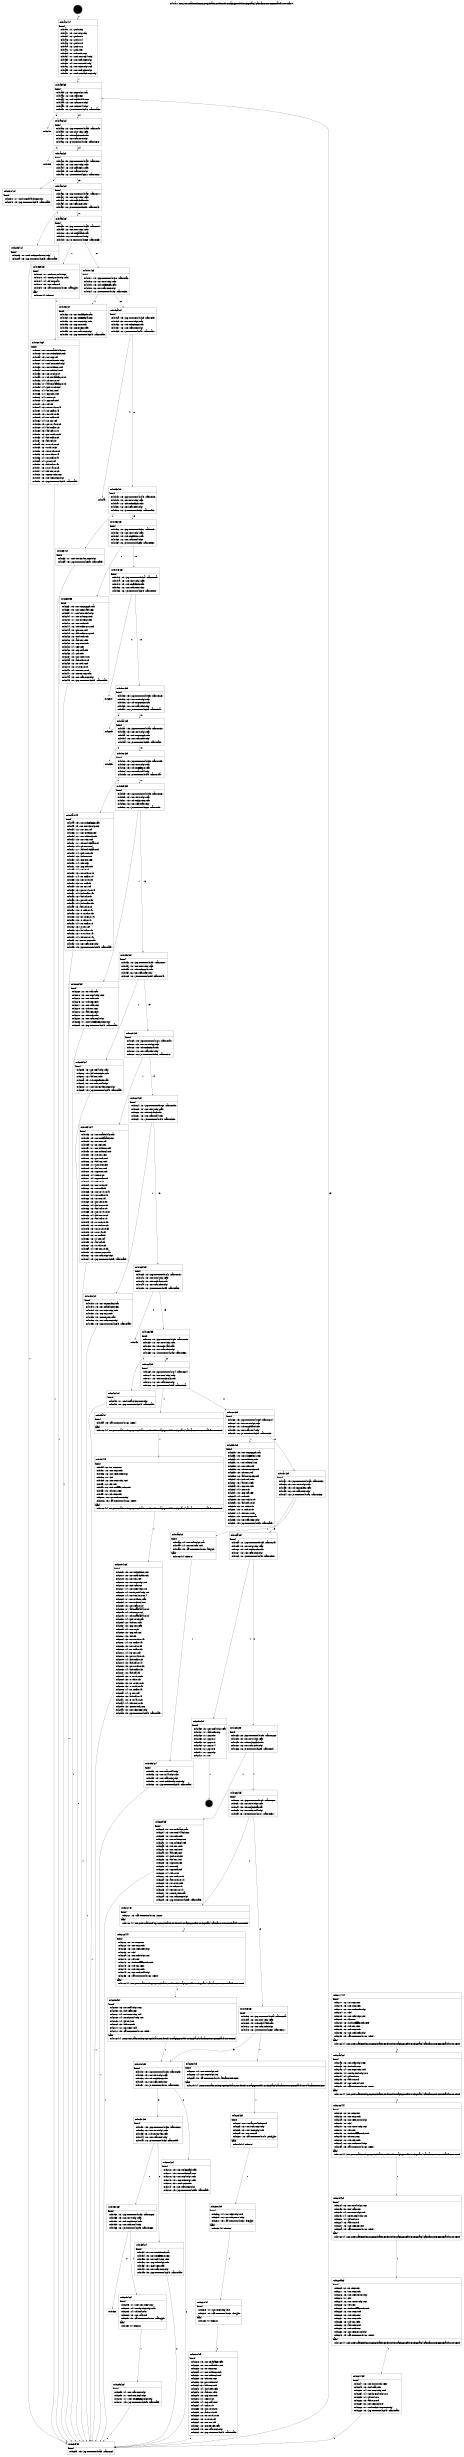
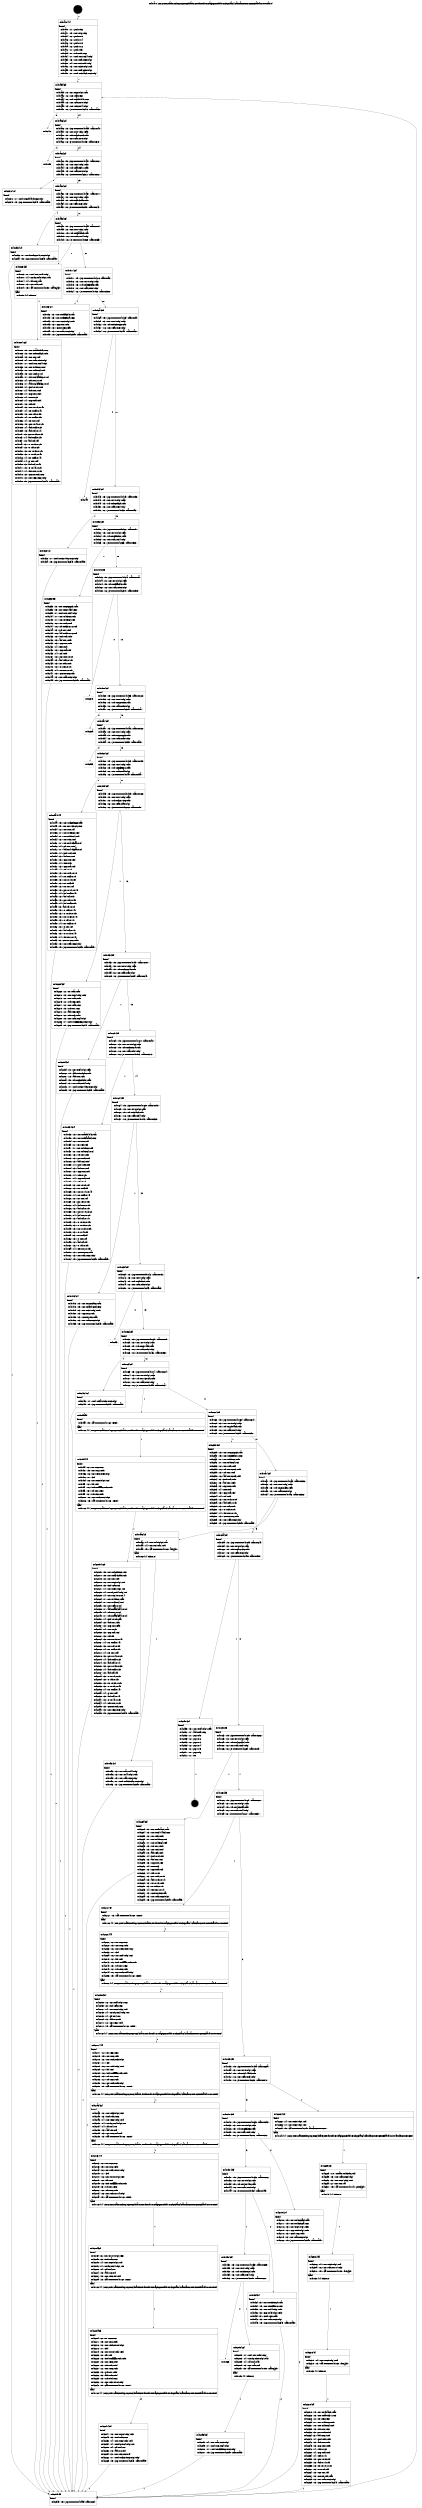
edge "0x402158 [31]" -> "0x401d1e [25]": now "0x402158 [31]" -> "0x402177 [44]"
edge "0x40220f [56]" -> "0x402247 [39]": label " 1" -> " 21"
